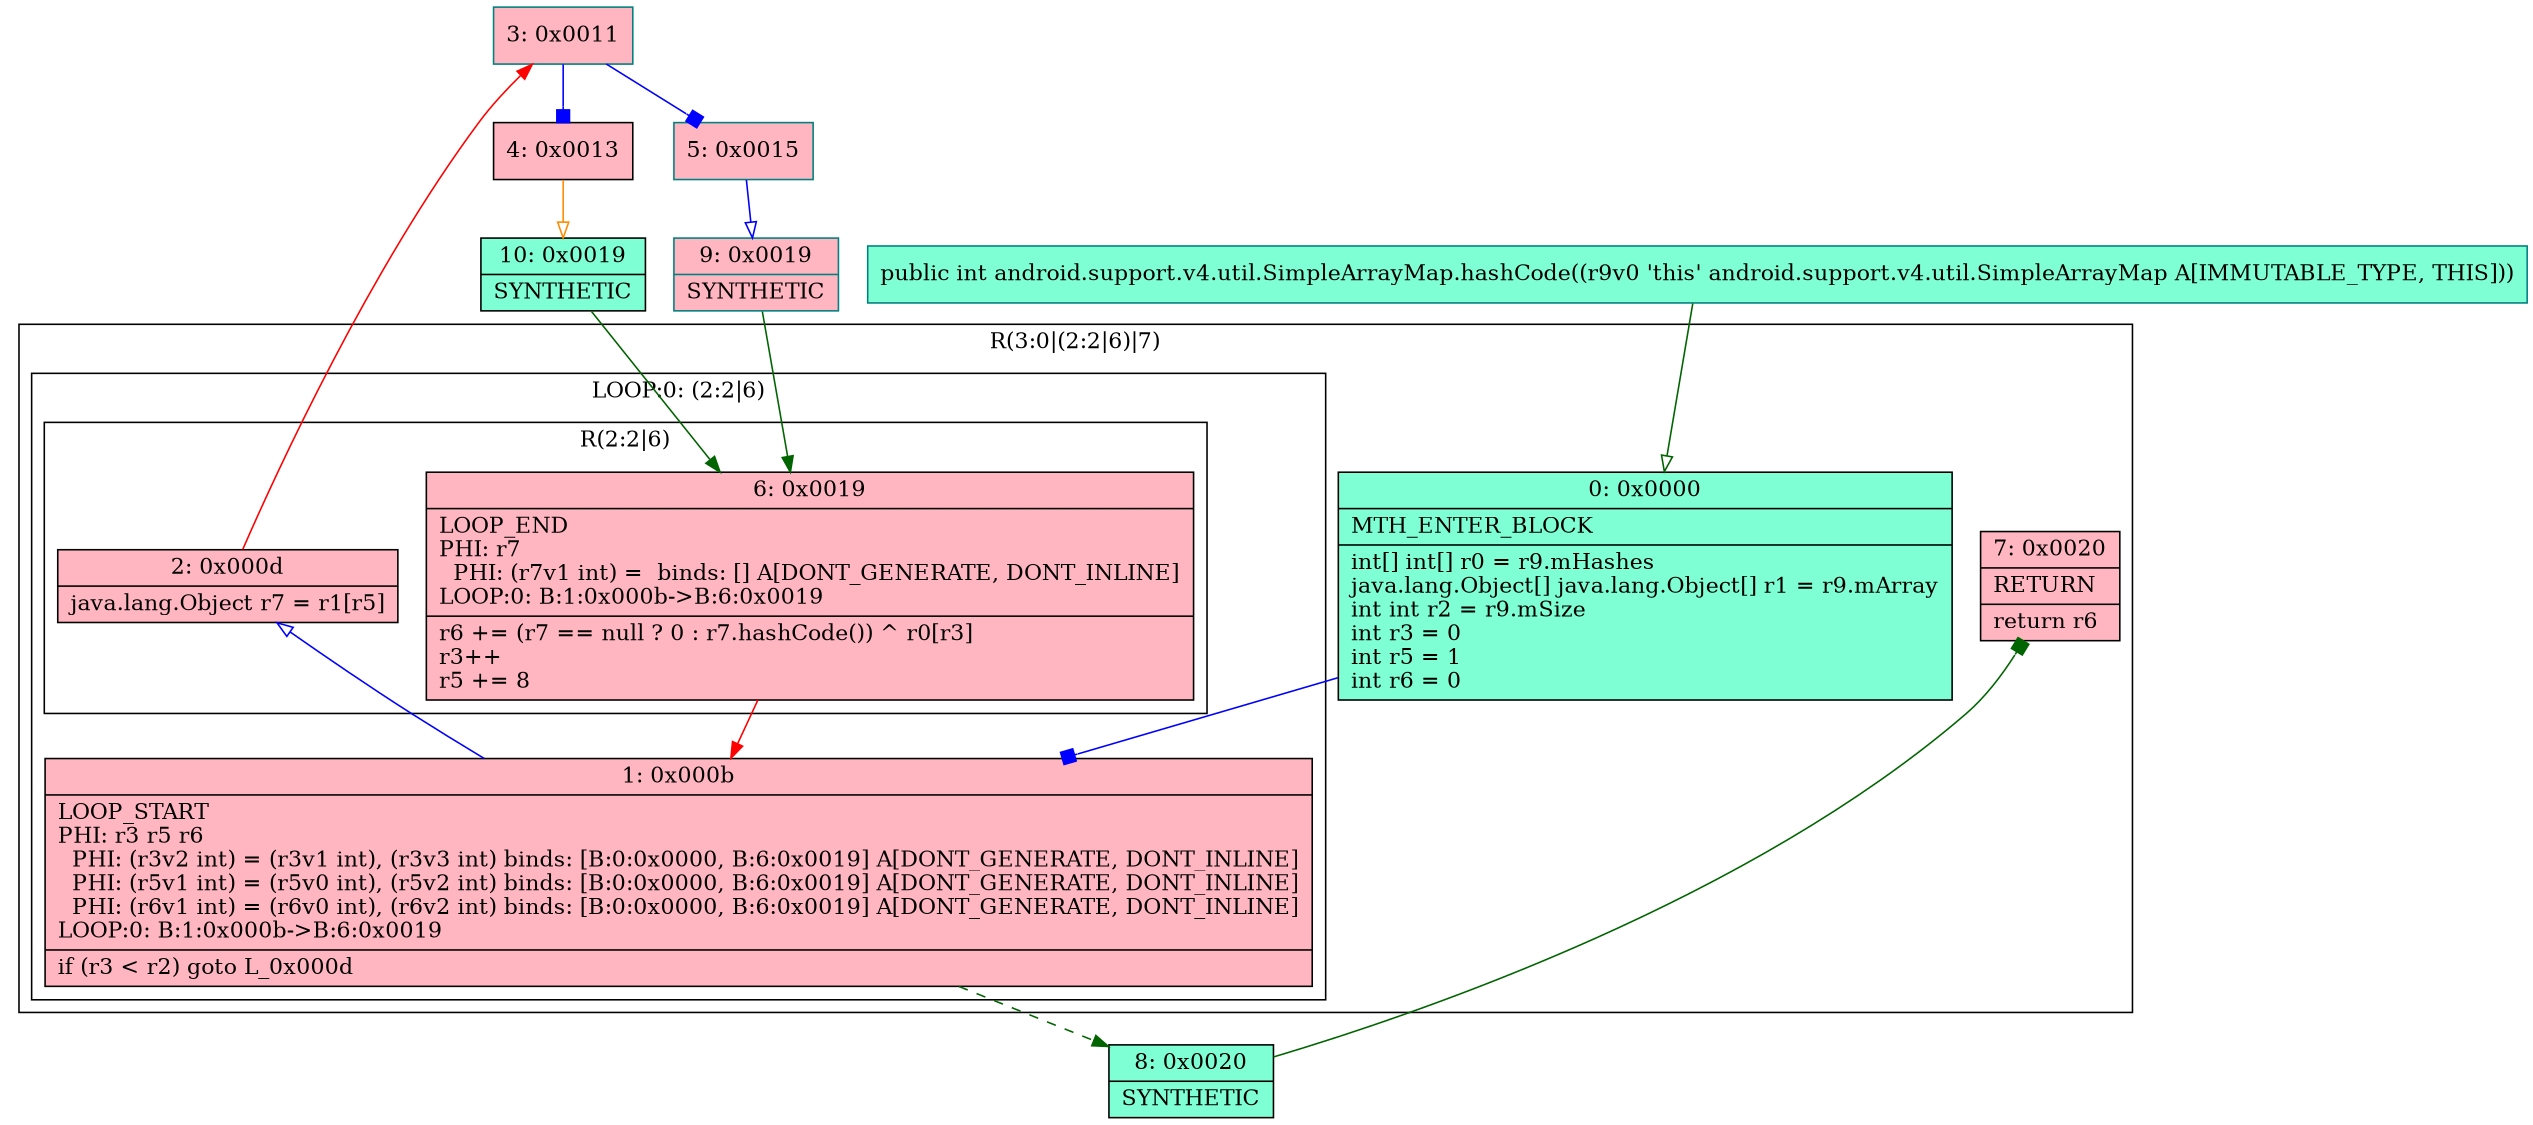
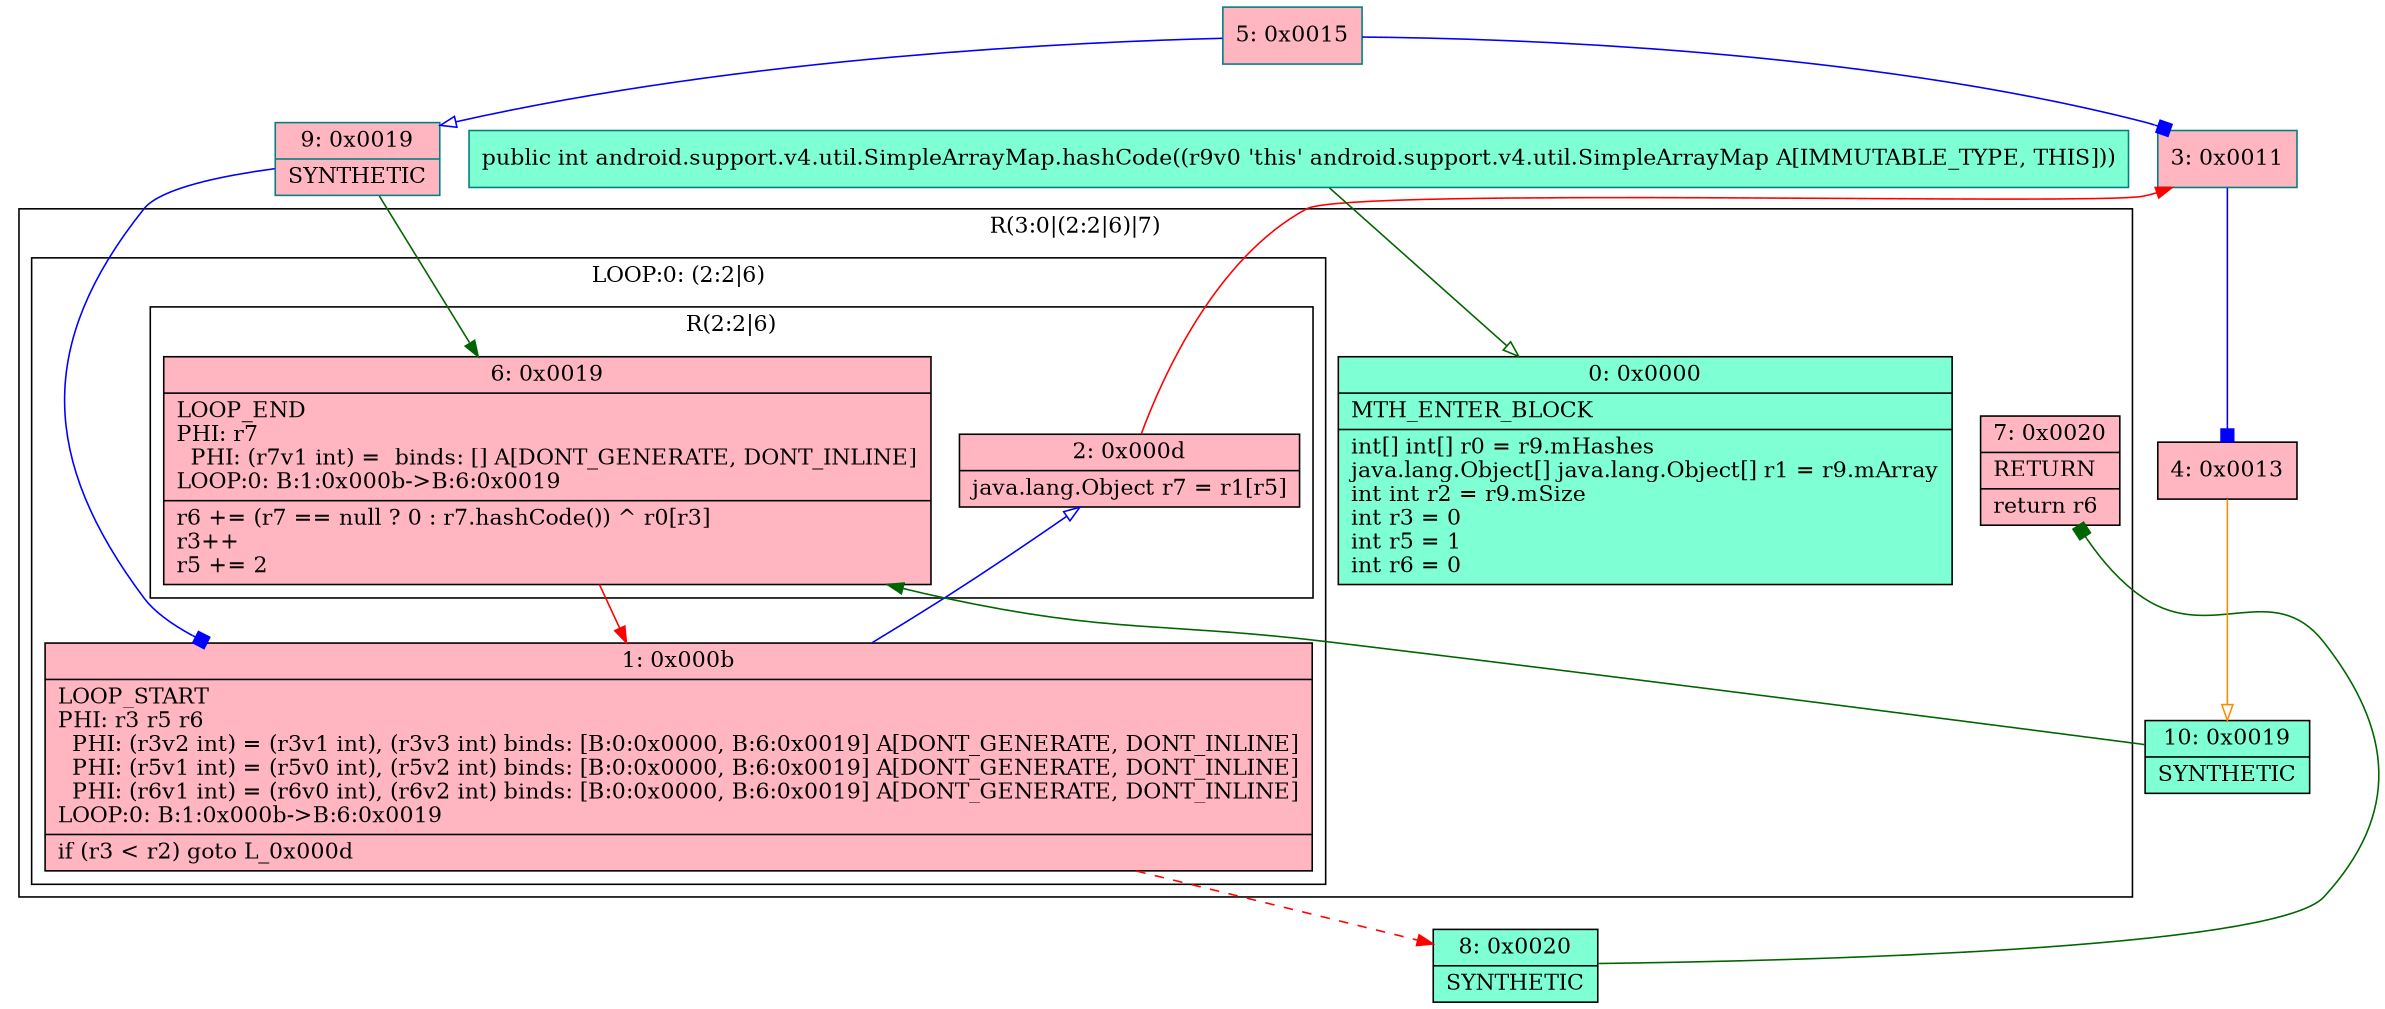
edge "3: 0x0011" -> "5: 0x0015": reversed
node "6: 0x0019": text "r5 += 8" -> "r5 += 2"
edge "0: 0x0000" -> "1: 0x000b": now "9: 0x0019" -> "1: 0x000b"
edge "1: 0x000b" -> "8: 0x0020": color darkgreen -> red
